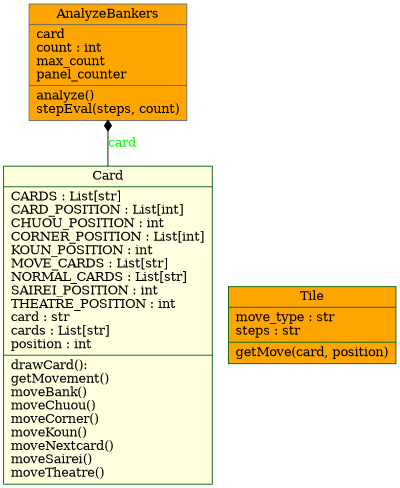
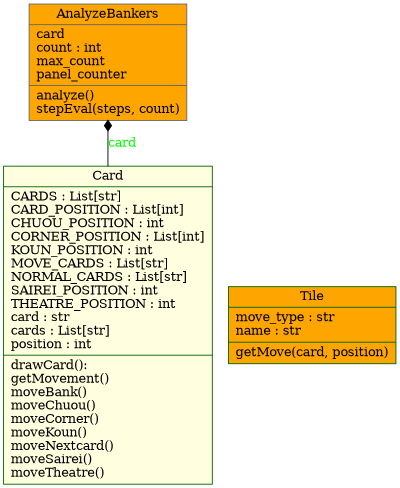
node "Tile": text "steps : str" -> "name : str"
